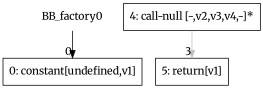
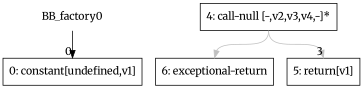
node "6: exceptional-return": added
